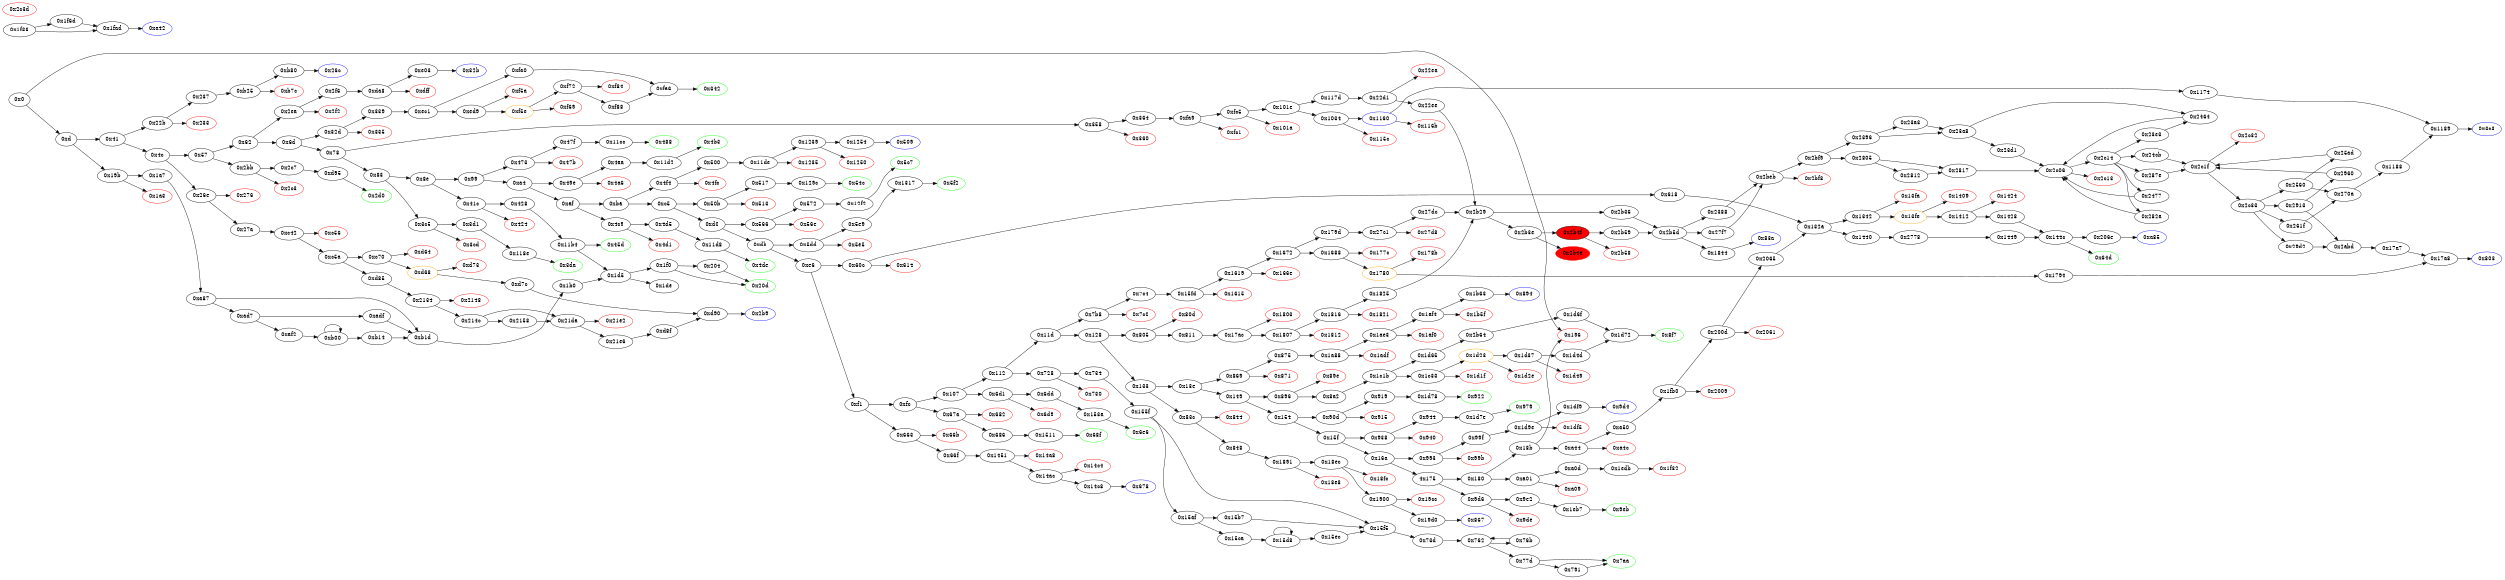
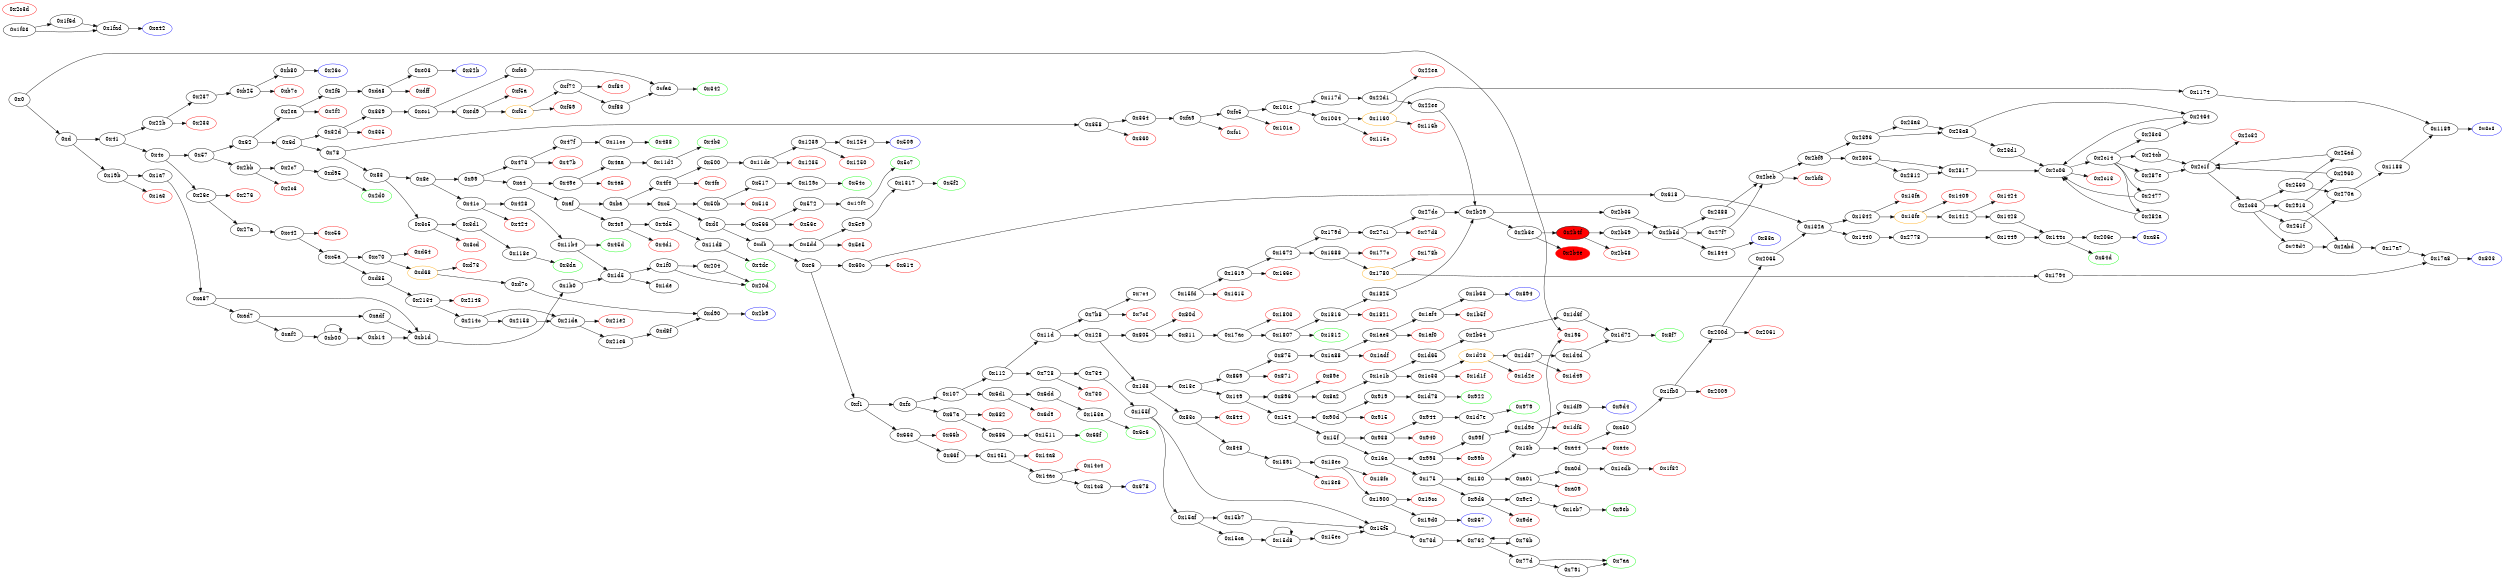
node "0x1160": color blue -> orange
edge "0x7c4" -> "0x15fd": removed
node "0x1812": color red -> green
node "4x175": label "4x175" -> "0x175"
